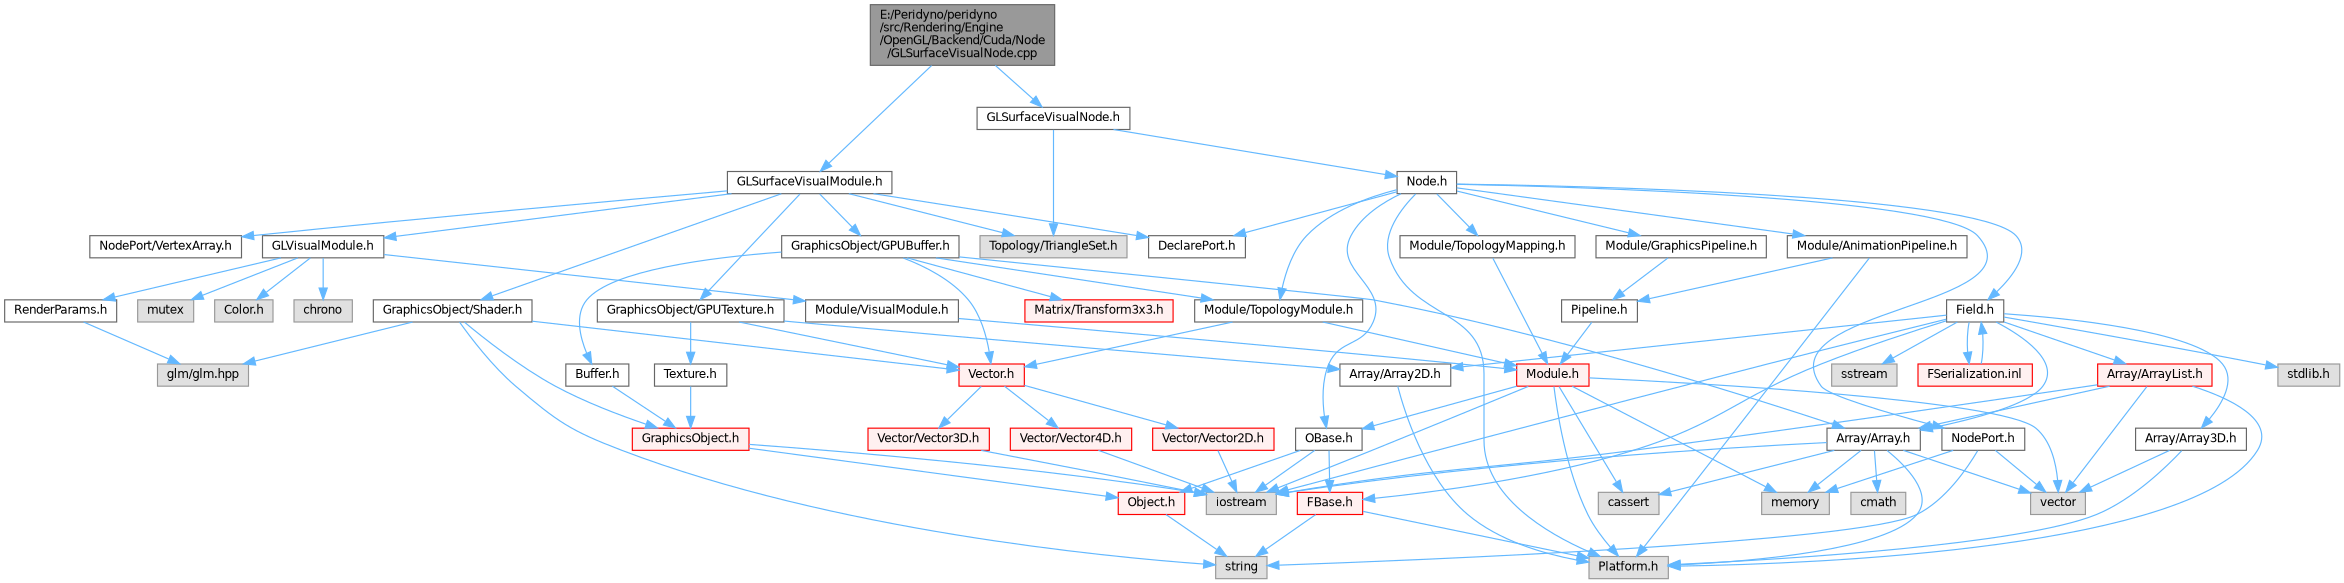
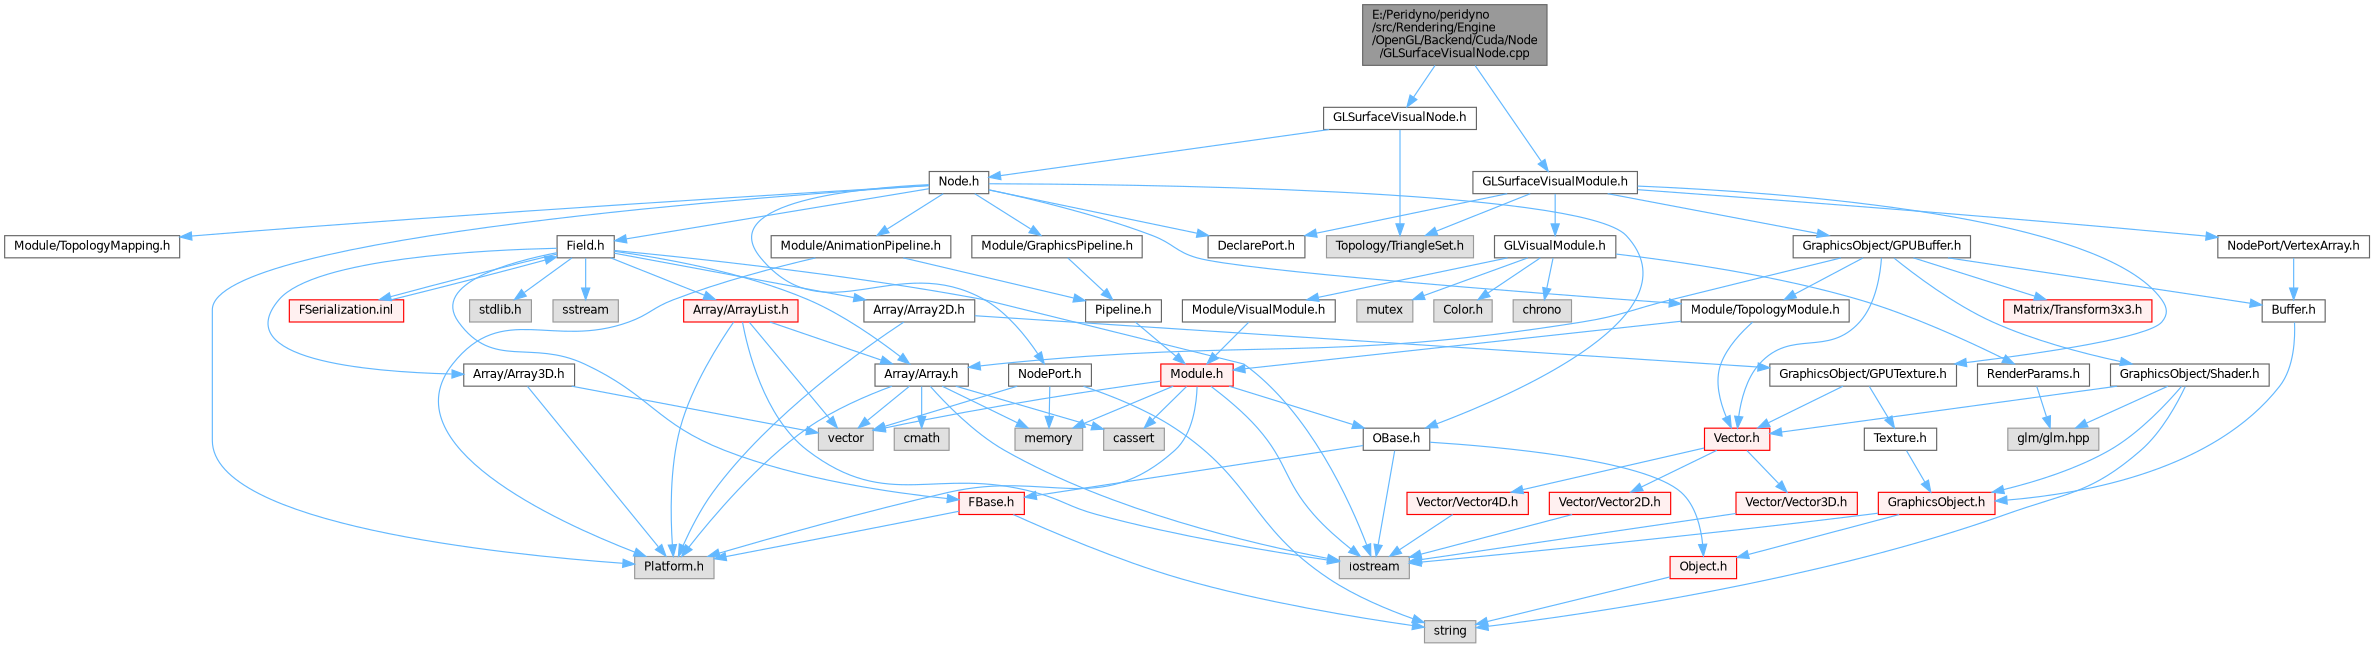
edge "GLSurfaceVisualModule.h" -> "GraphicsObject/Shader.h": now "GraphicsObject/GPUBuffer.h" -> "GraphicsObject/Shader.h"
edge "NodePort/VertexArray.h" -> "Buffer.h": added
edge "Module/TopologyMapping.h" -> "Module.h": removed
edge "GraphicsObject/GPUTexture.h" -> "Array/Array2D.h": reversed
